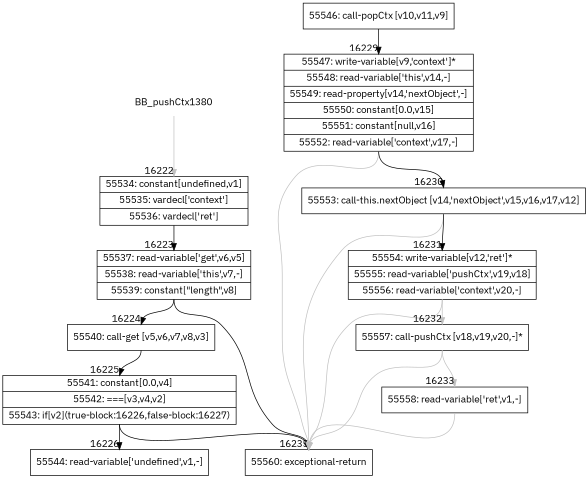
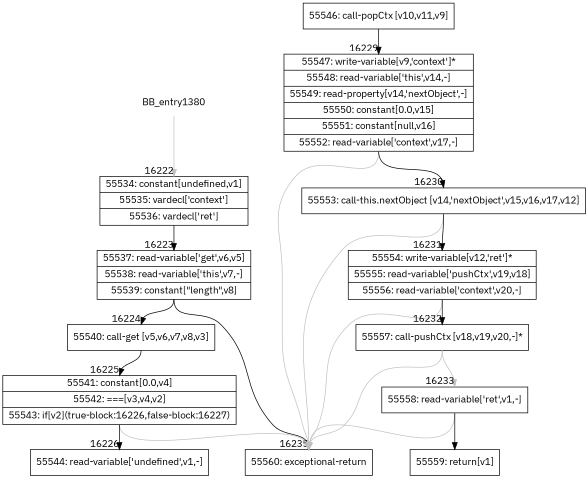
node "BB_pushCtx1380": label "BB_pushCtx1380" -> "BB_entry1380"
edge "55554: write-variable[v12,'ret']*" -> "55557: call-pushCtx [v18,v19,v20,-]*": color gray -> black
edge "55541: constant[0.0,v4]" -> "55560: exceptional-return": color black -> gray
node "55559: return[v1]": added
